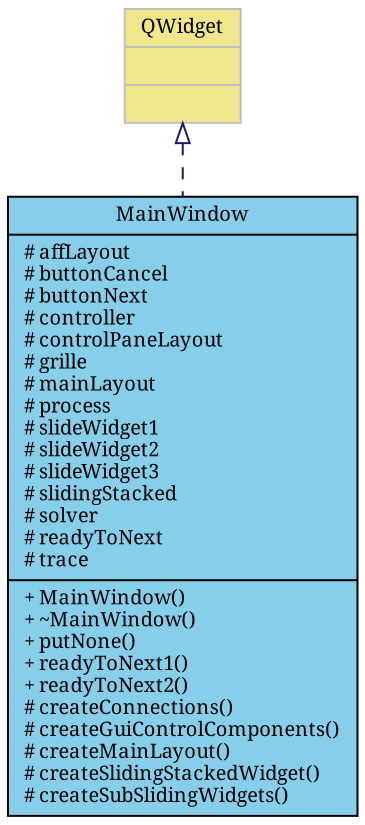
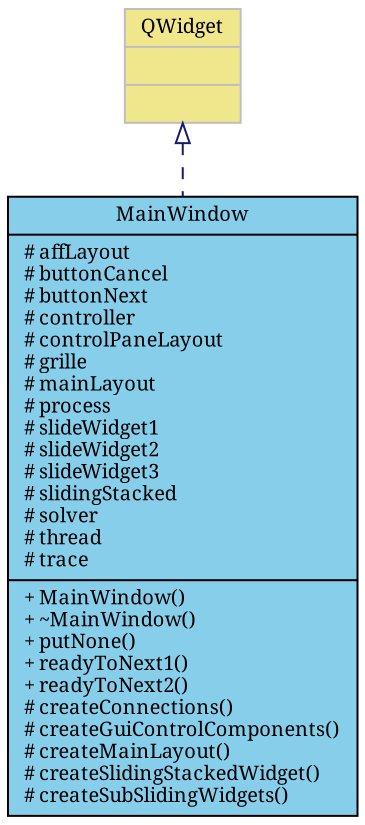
node "MainWindow": text "# readyToNext" -> "# thread"
